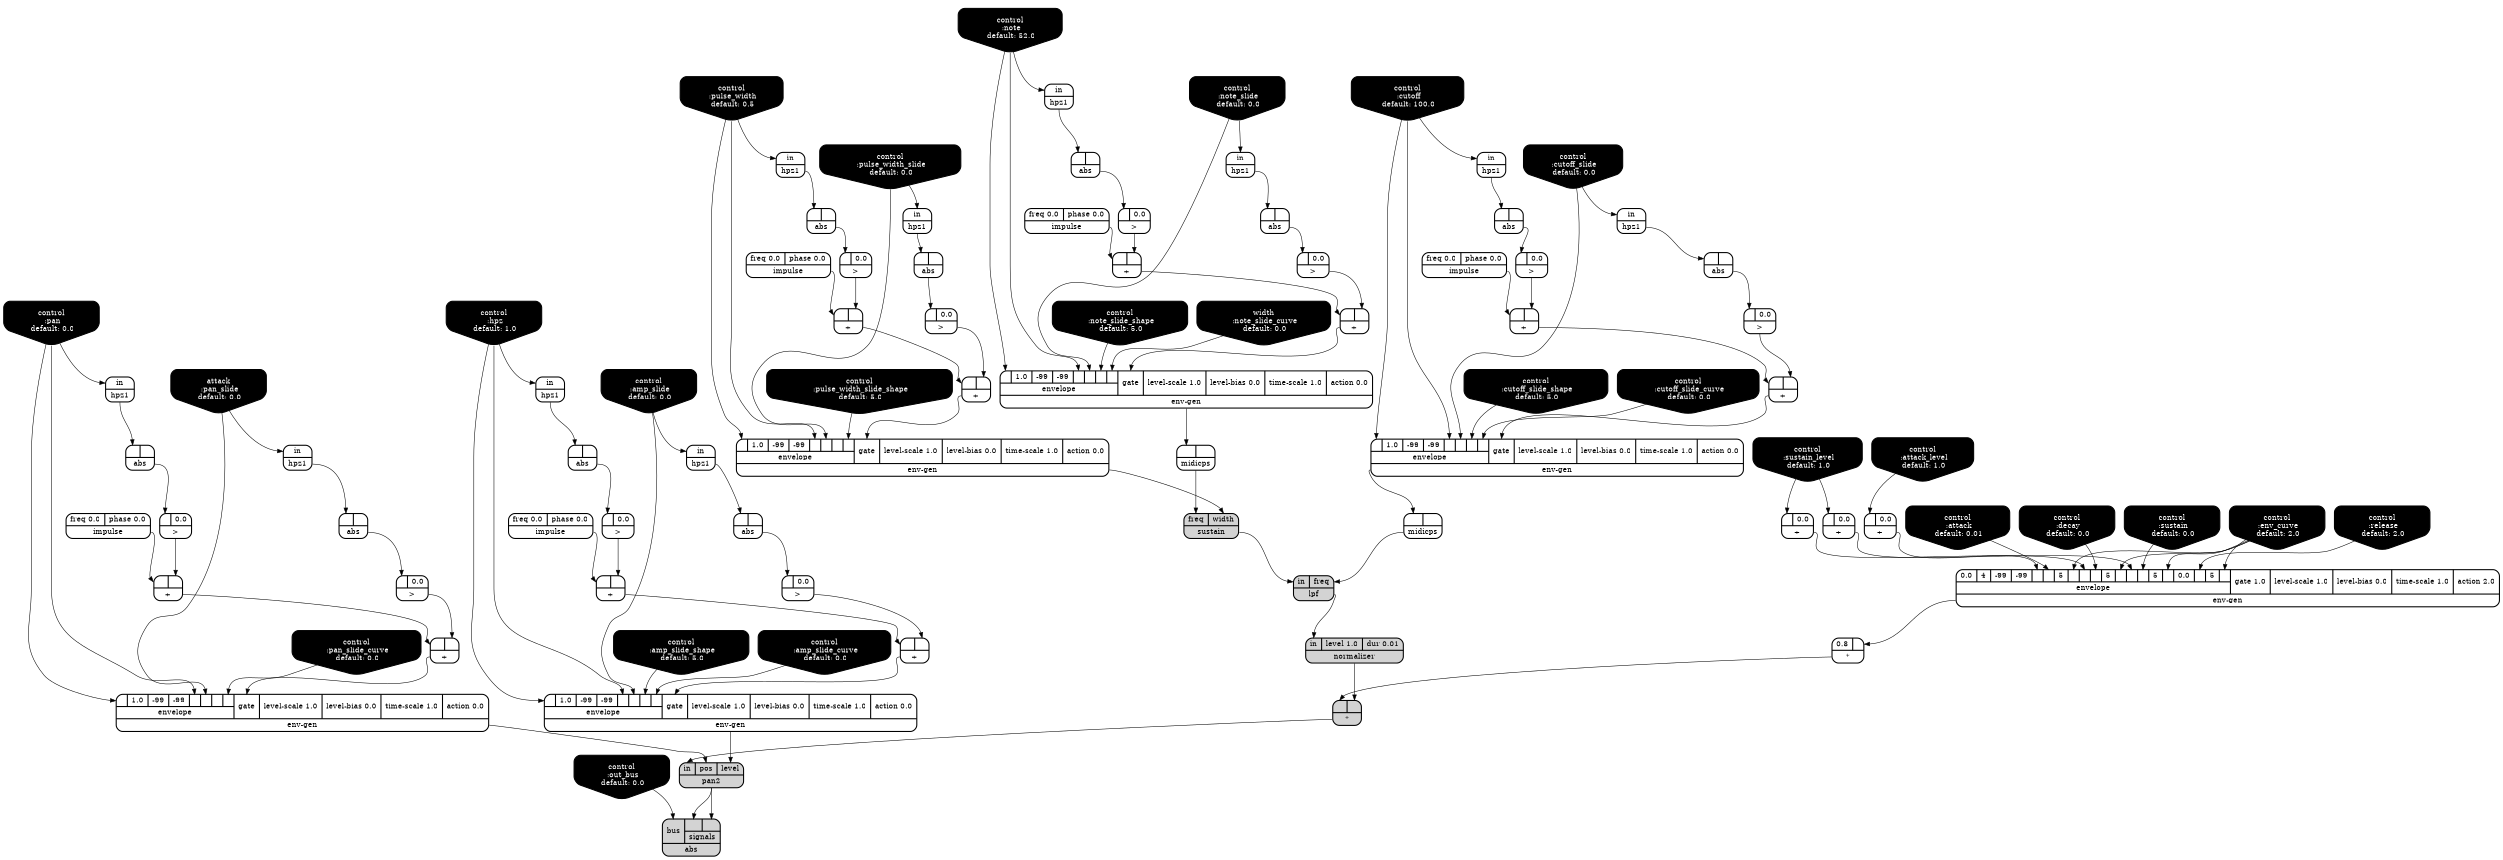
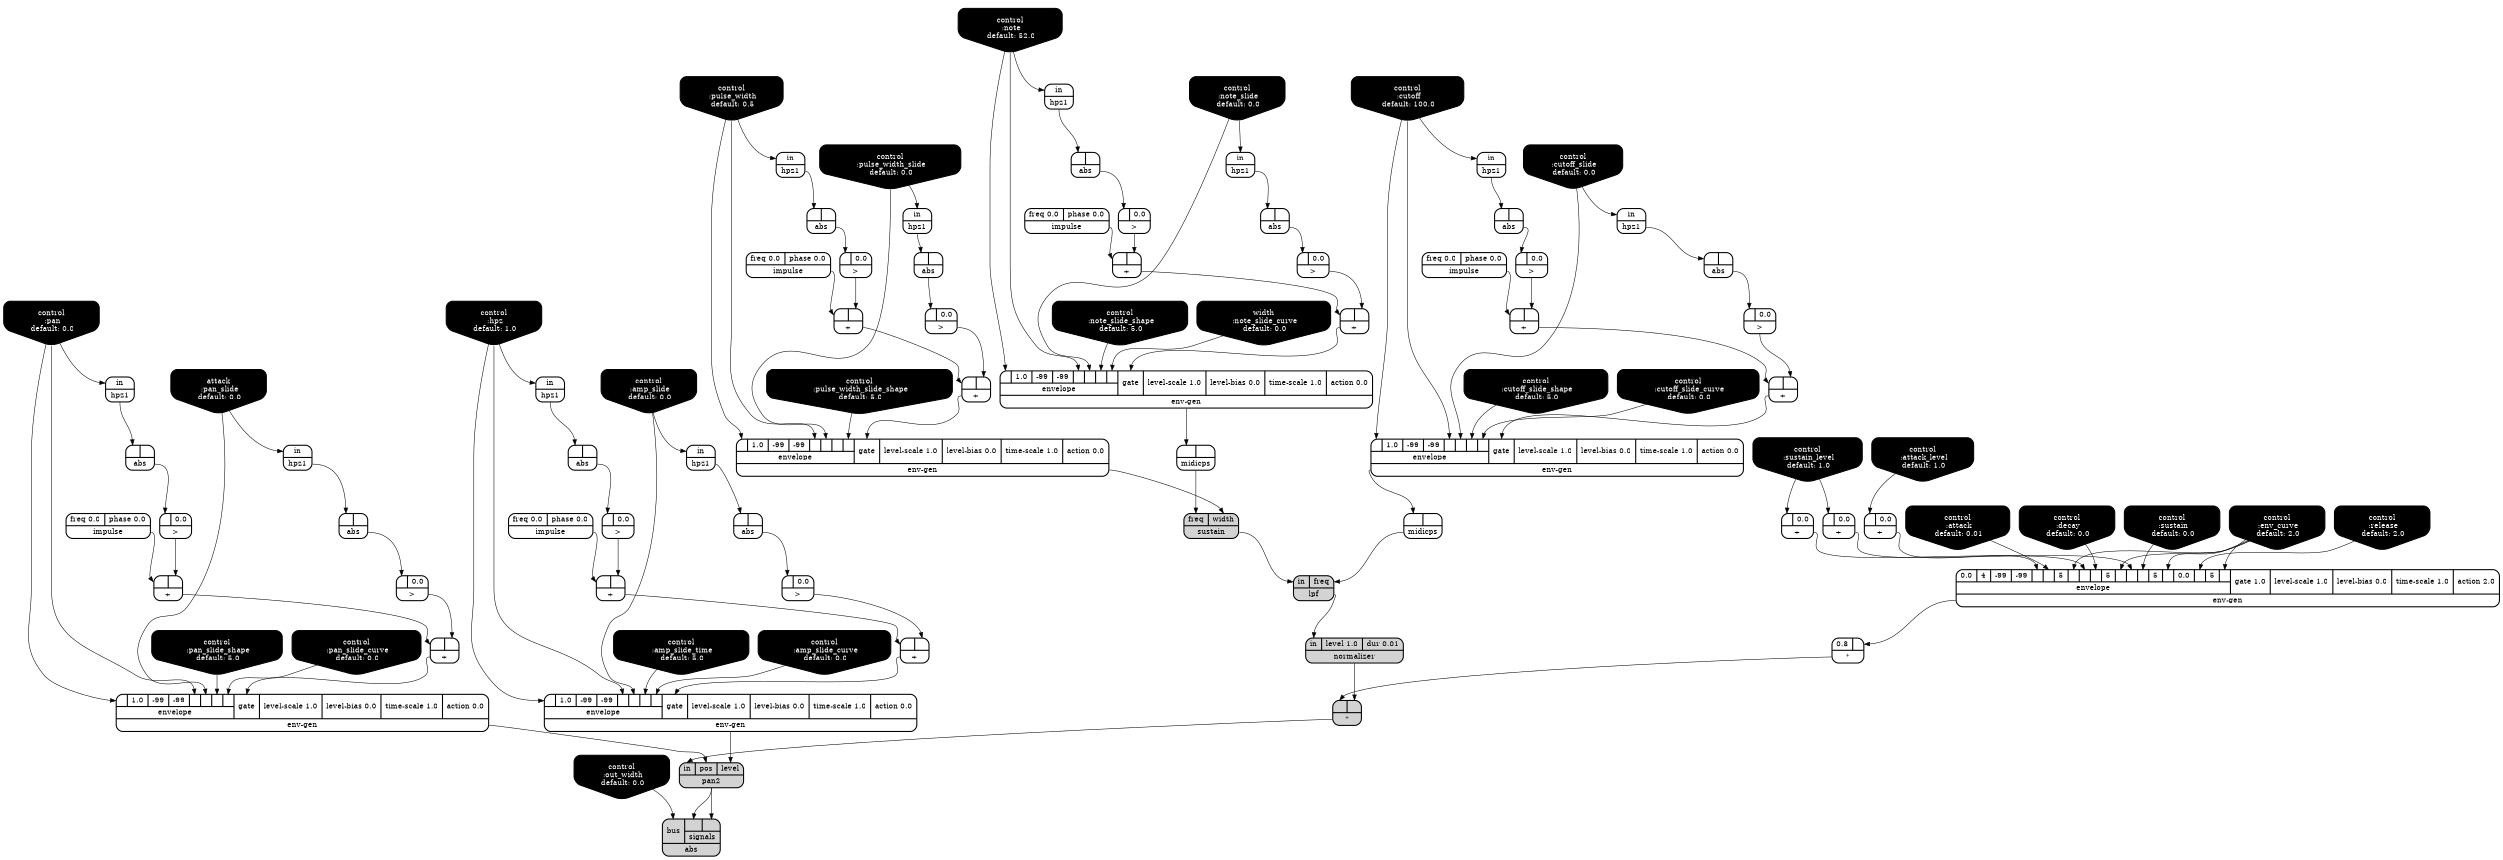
node "control :pan_slide_shape default: 5.0": added
node "control :amp_slide_shape default: 5.0": label "control :amp_slide_shape default: 5.0" -> "control :amp_slide_time default: 5.0"
node "control :out_bus default: 0.0": label "control :out_bus default: 0.0" -> "control :out_width default: 0.0"
